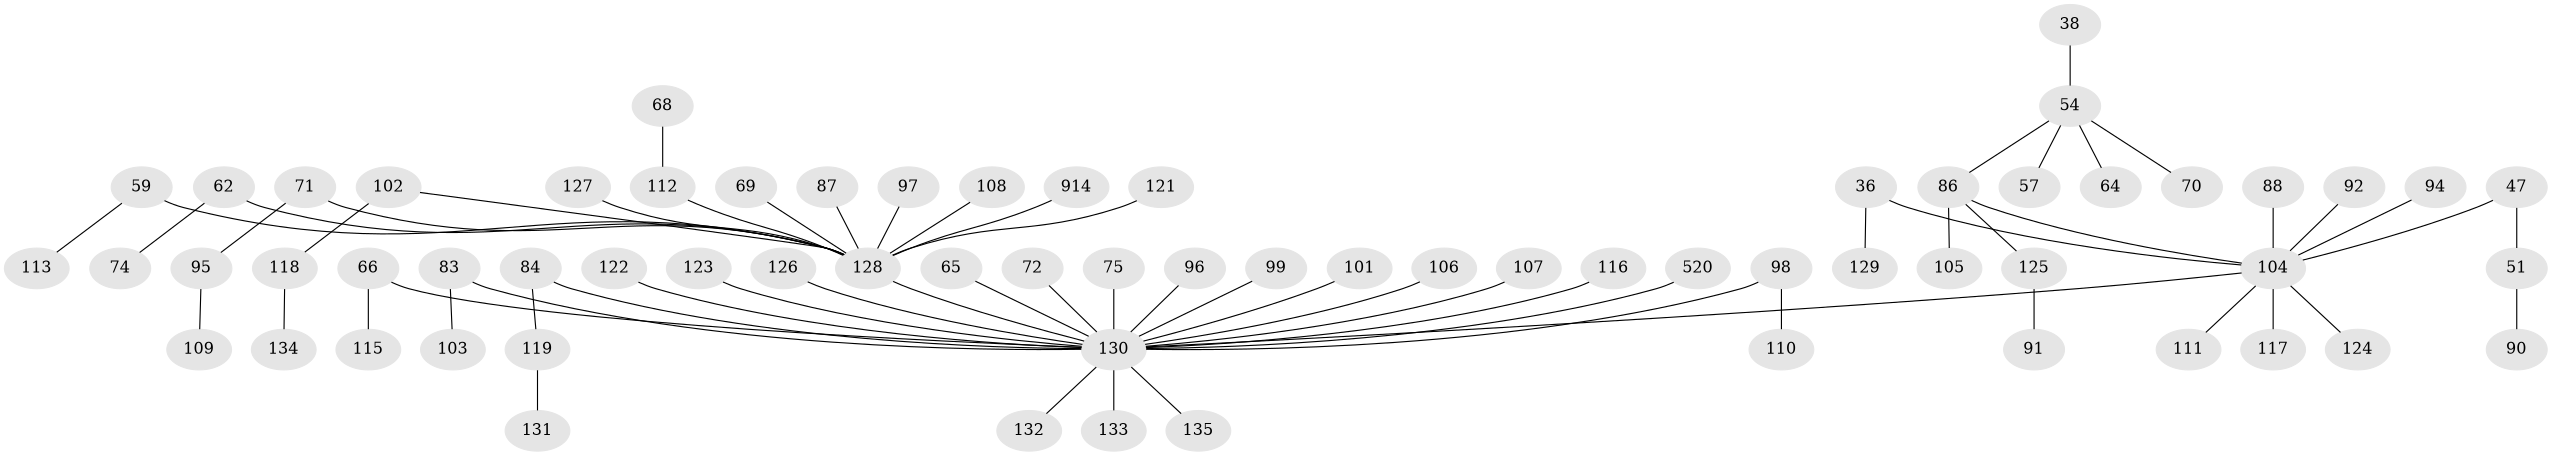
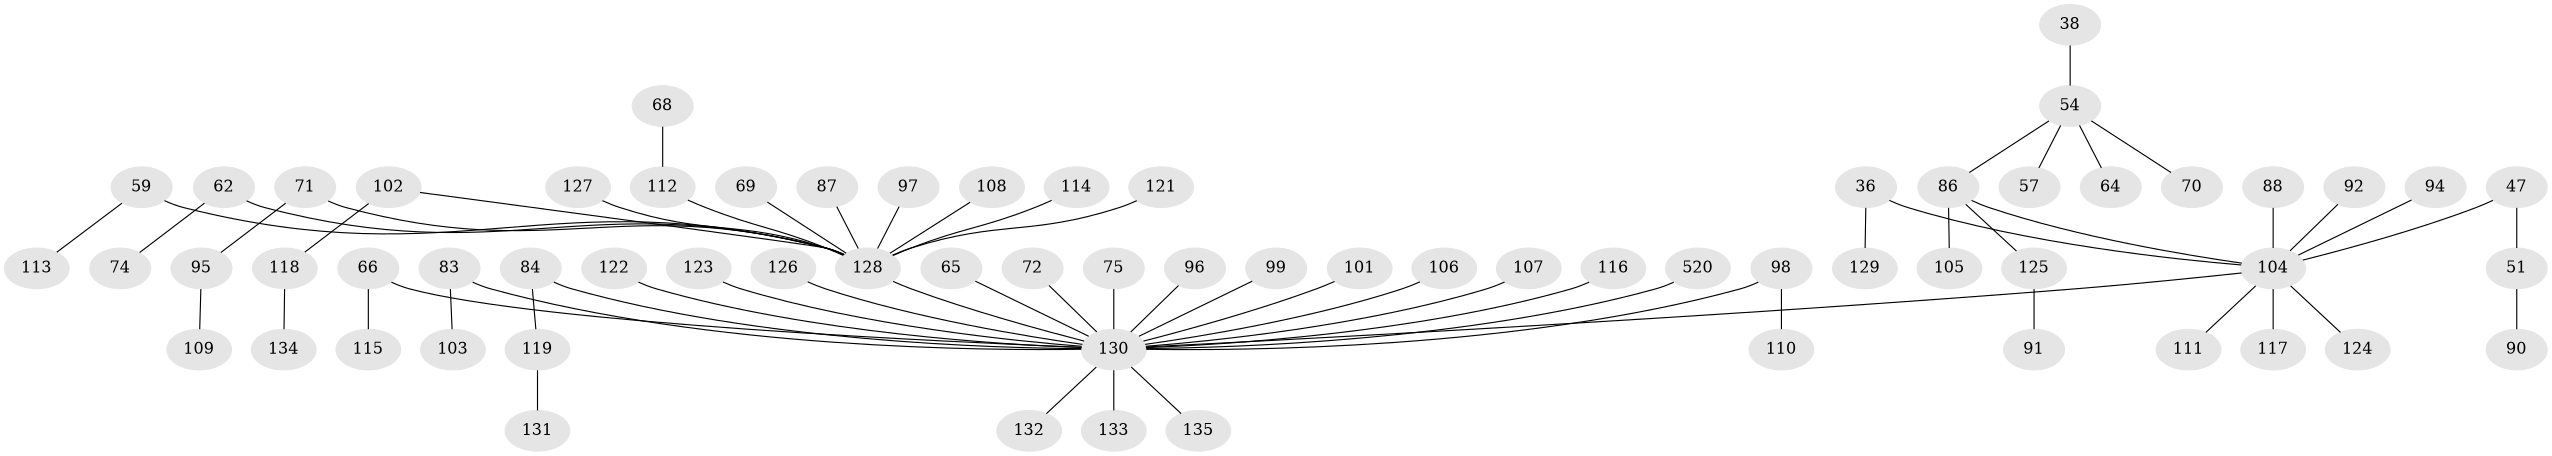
node "914": label "914" -> "114"
